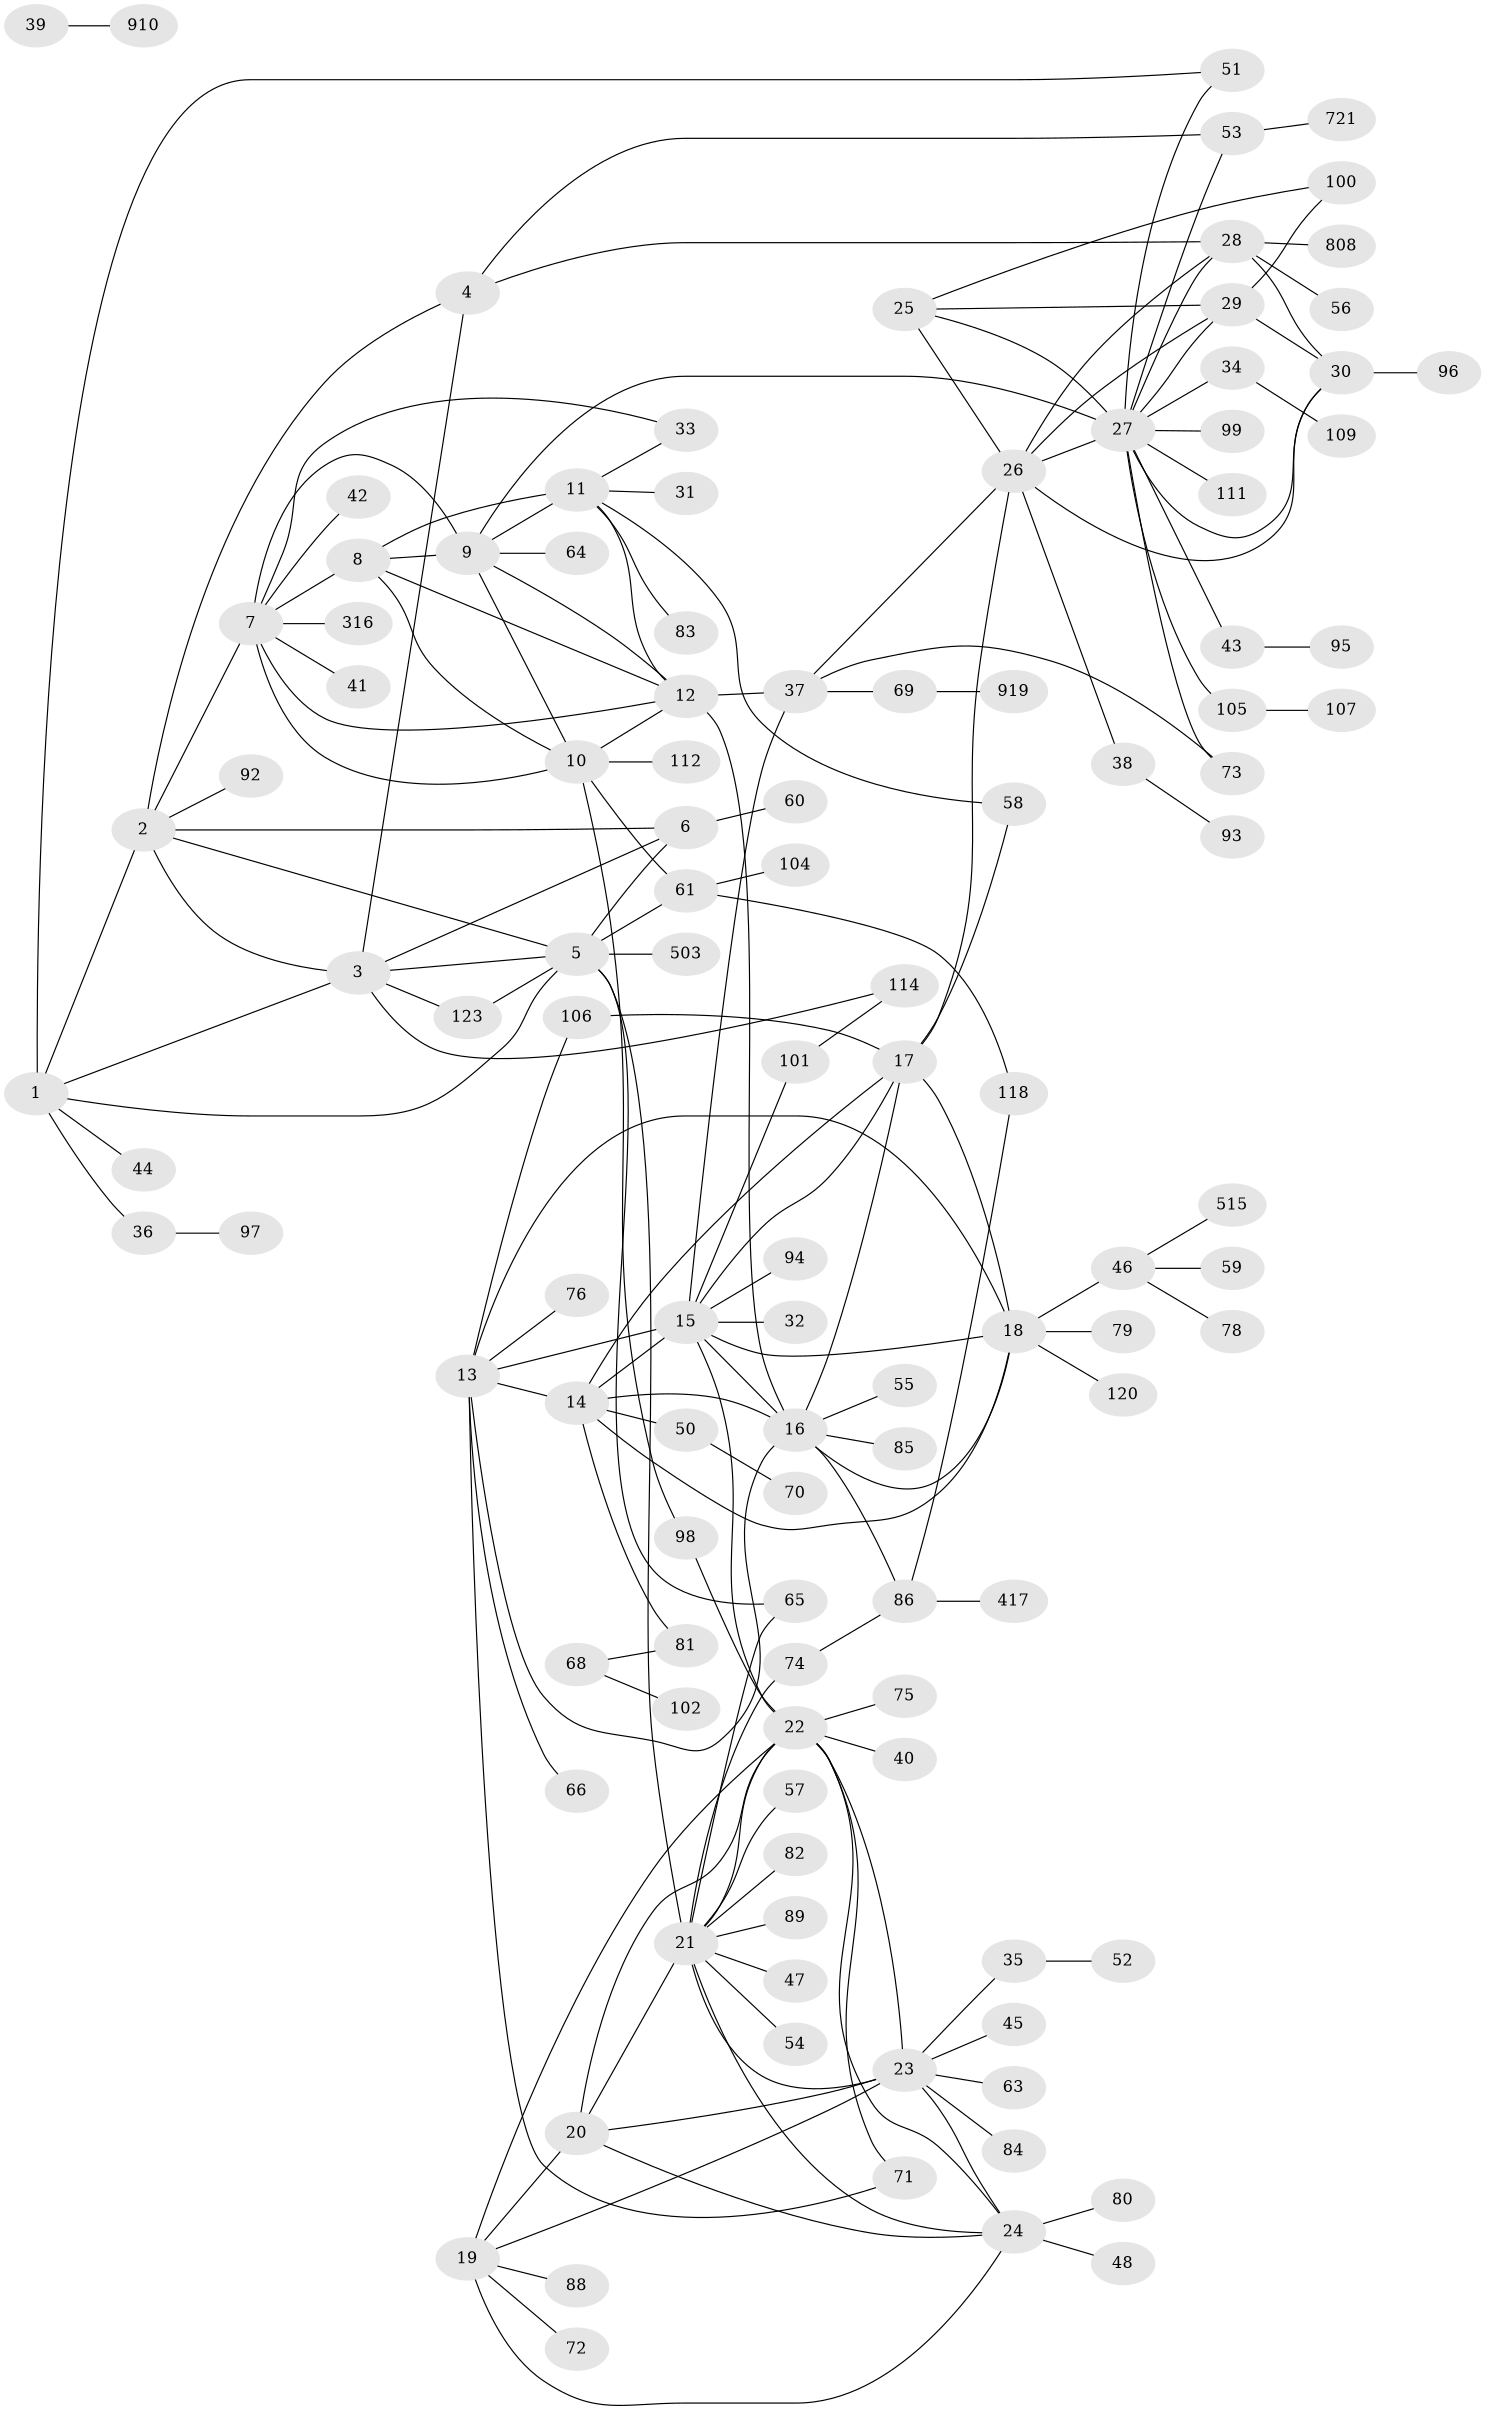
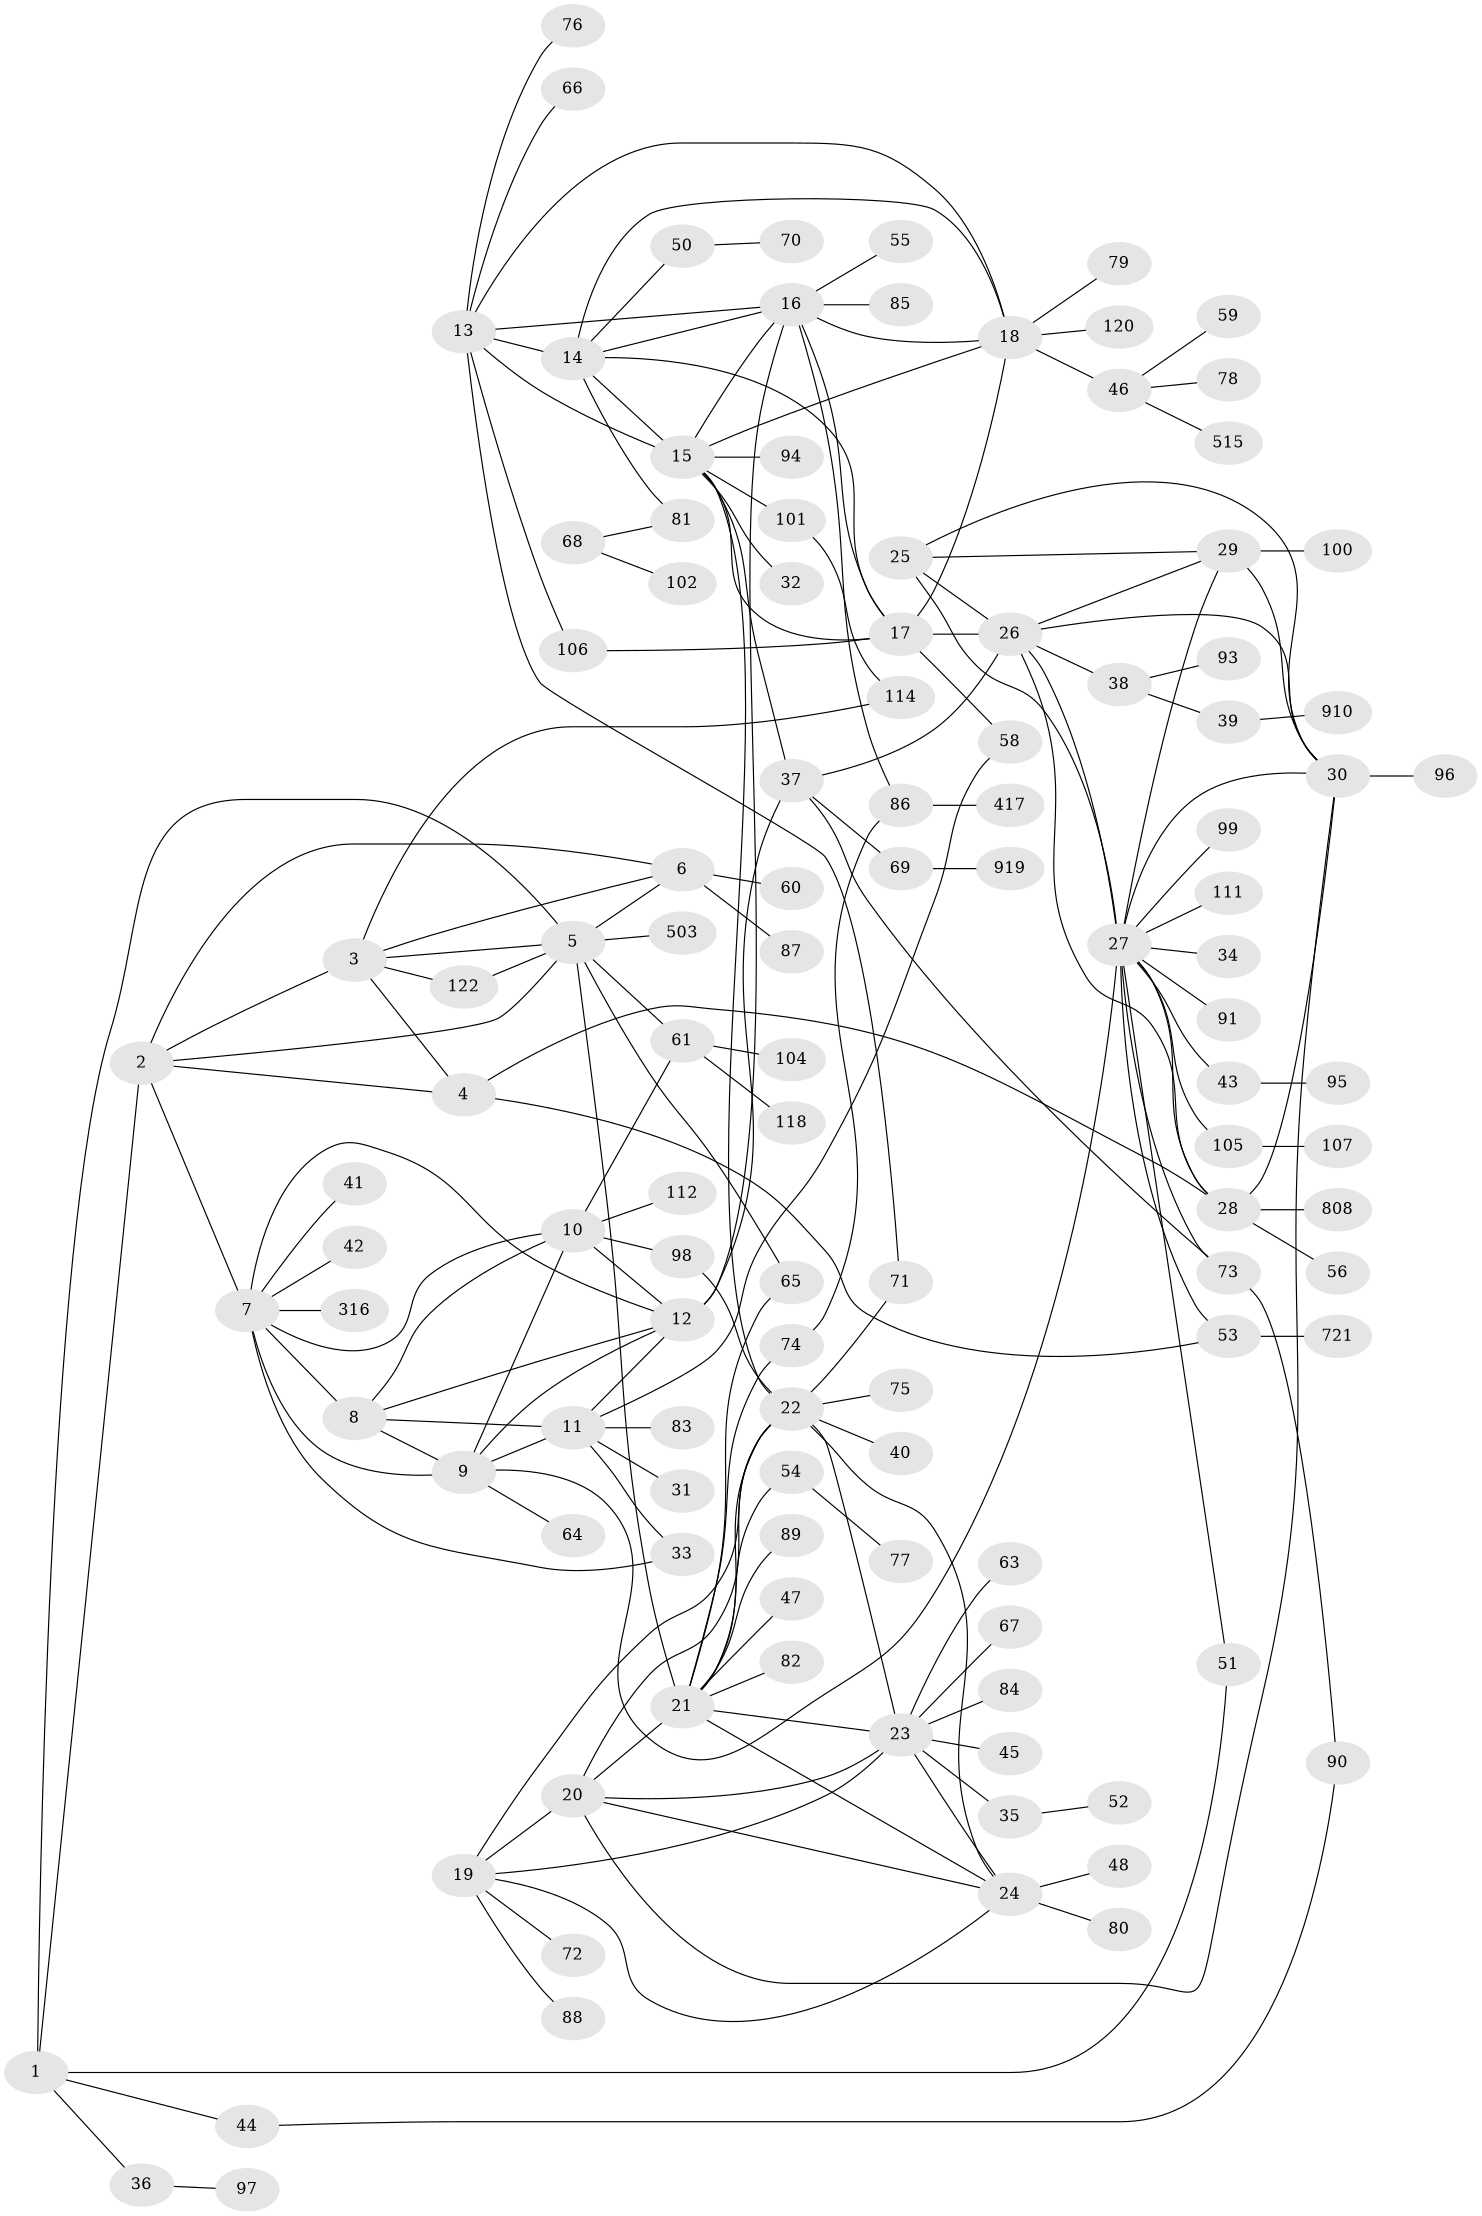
edge "100" -- "25": now "30" -- "25"
node "109": removed
edge "38" -- "39": added
node "92": removed
node "87": added
node "123": label "123" -> "122"
node "91": added
edge "3" -- "1": removed
edge "118" -- "86": removed
node "77": added
node "67": added
edge "30" -- "20": added
node "90": added
node "57": removed
